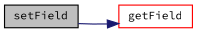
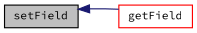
edge "setField" -> "getField": reversed
